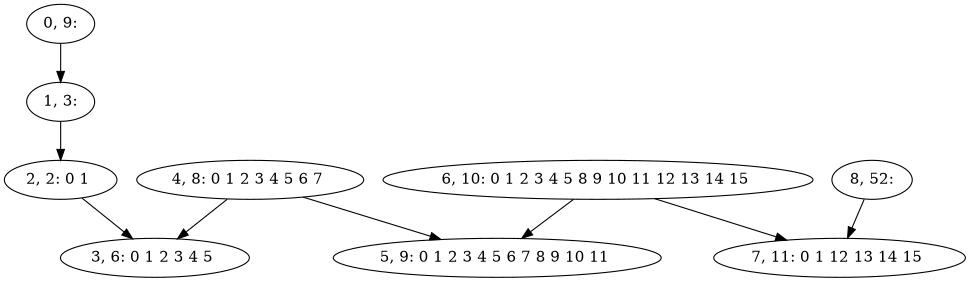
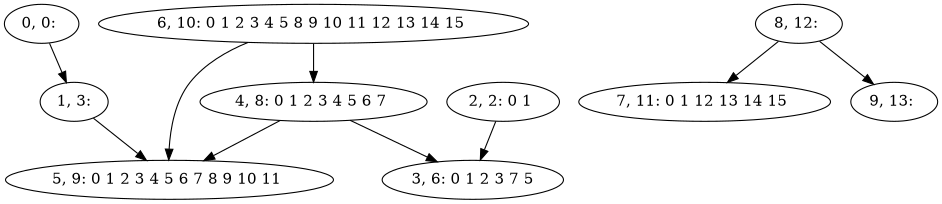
node "0, 9:": label "0, 9:" -> "0, 0:"
node "9, 13:": added
edge "1, 3:" -> "2, 2: 0 1": now "1, 3:" -> "5, 9: 0 1 2 3 4 5 6 7 8 9 10 11"
node "8, 52:": label "8, 52:" -> "8, 12:"
edge "6, 10: 0 1 2 3 4 5 8 9 10 11 12 13 14 15" -> "7, 11: 0 1 12 13 14 15": now "6, 10: 0 1 2 3 4 5 8 9 10 11 12 13 14 15" -> "4, 8: 0 1 2 3 4 5 6 7"
node "3, 6: 0 1 2 3 4 5": label "3, 6: 0 1 2 3 4 5" -> "3, 6: 0 1 2 3 7 5"
